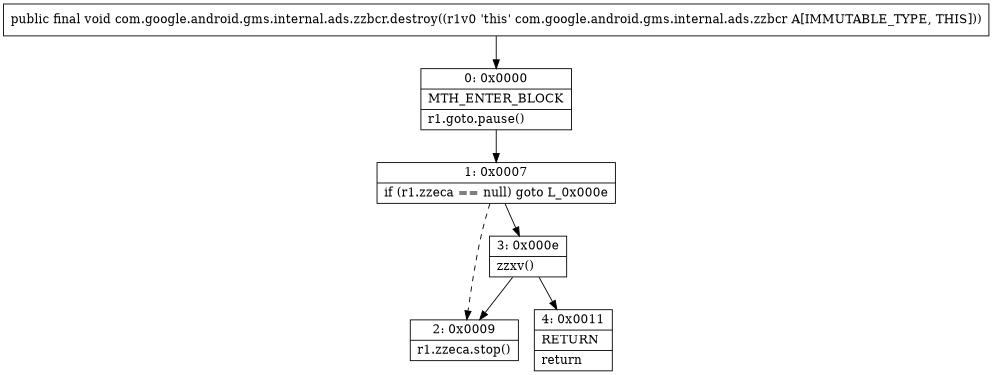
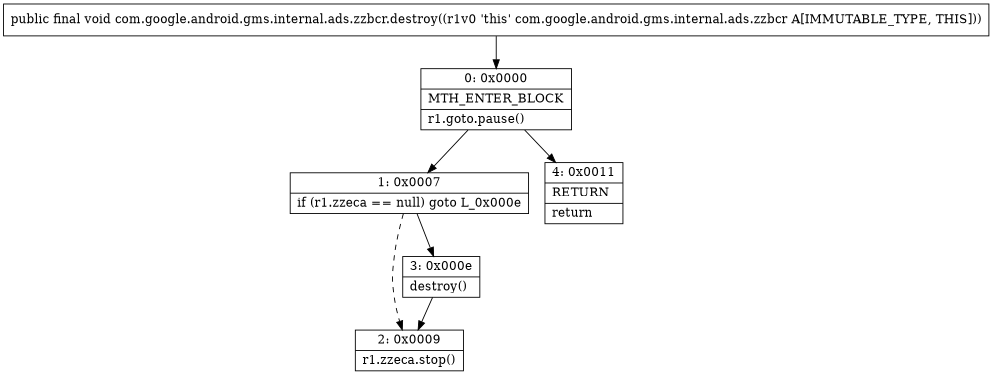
node "3: 0x000e": text "zzxv()" -> "destroy()"
edge "3: 0x000e" -> "4: 0x0011": now "0: 0x0000" -> "4: 0x0011"
